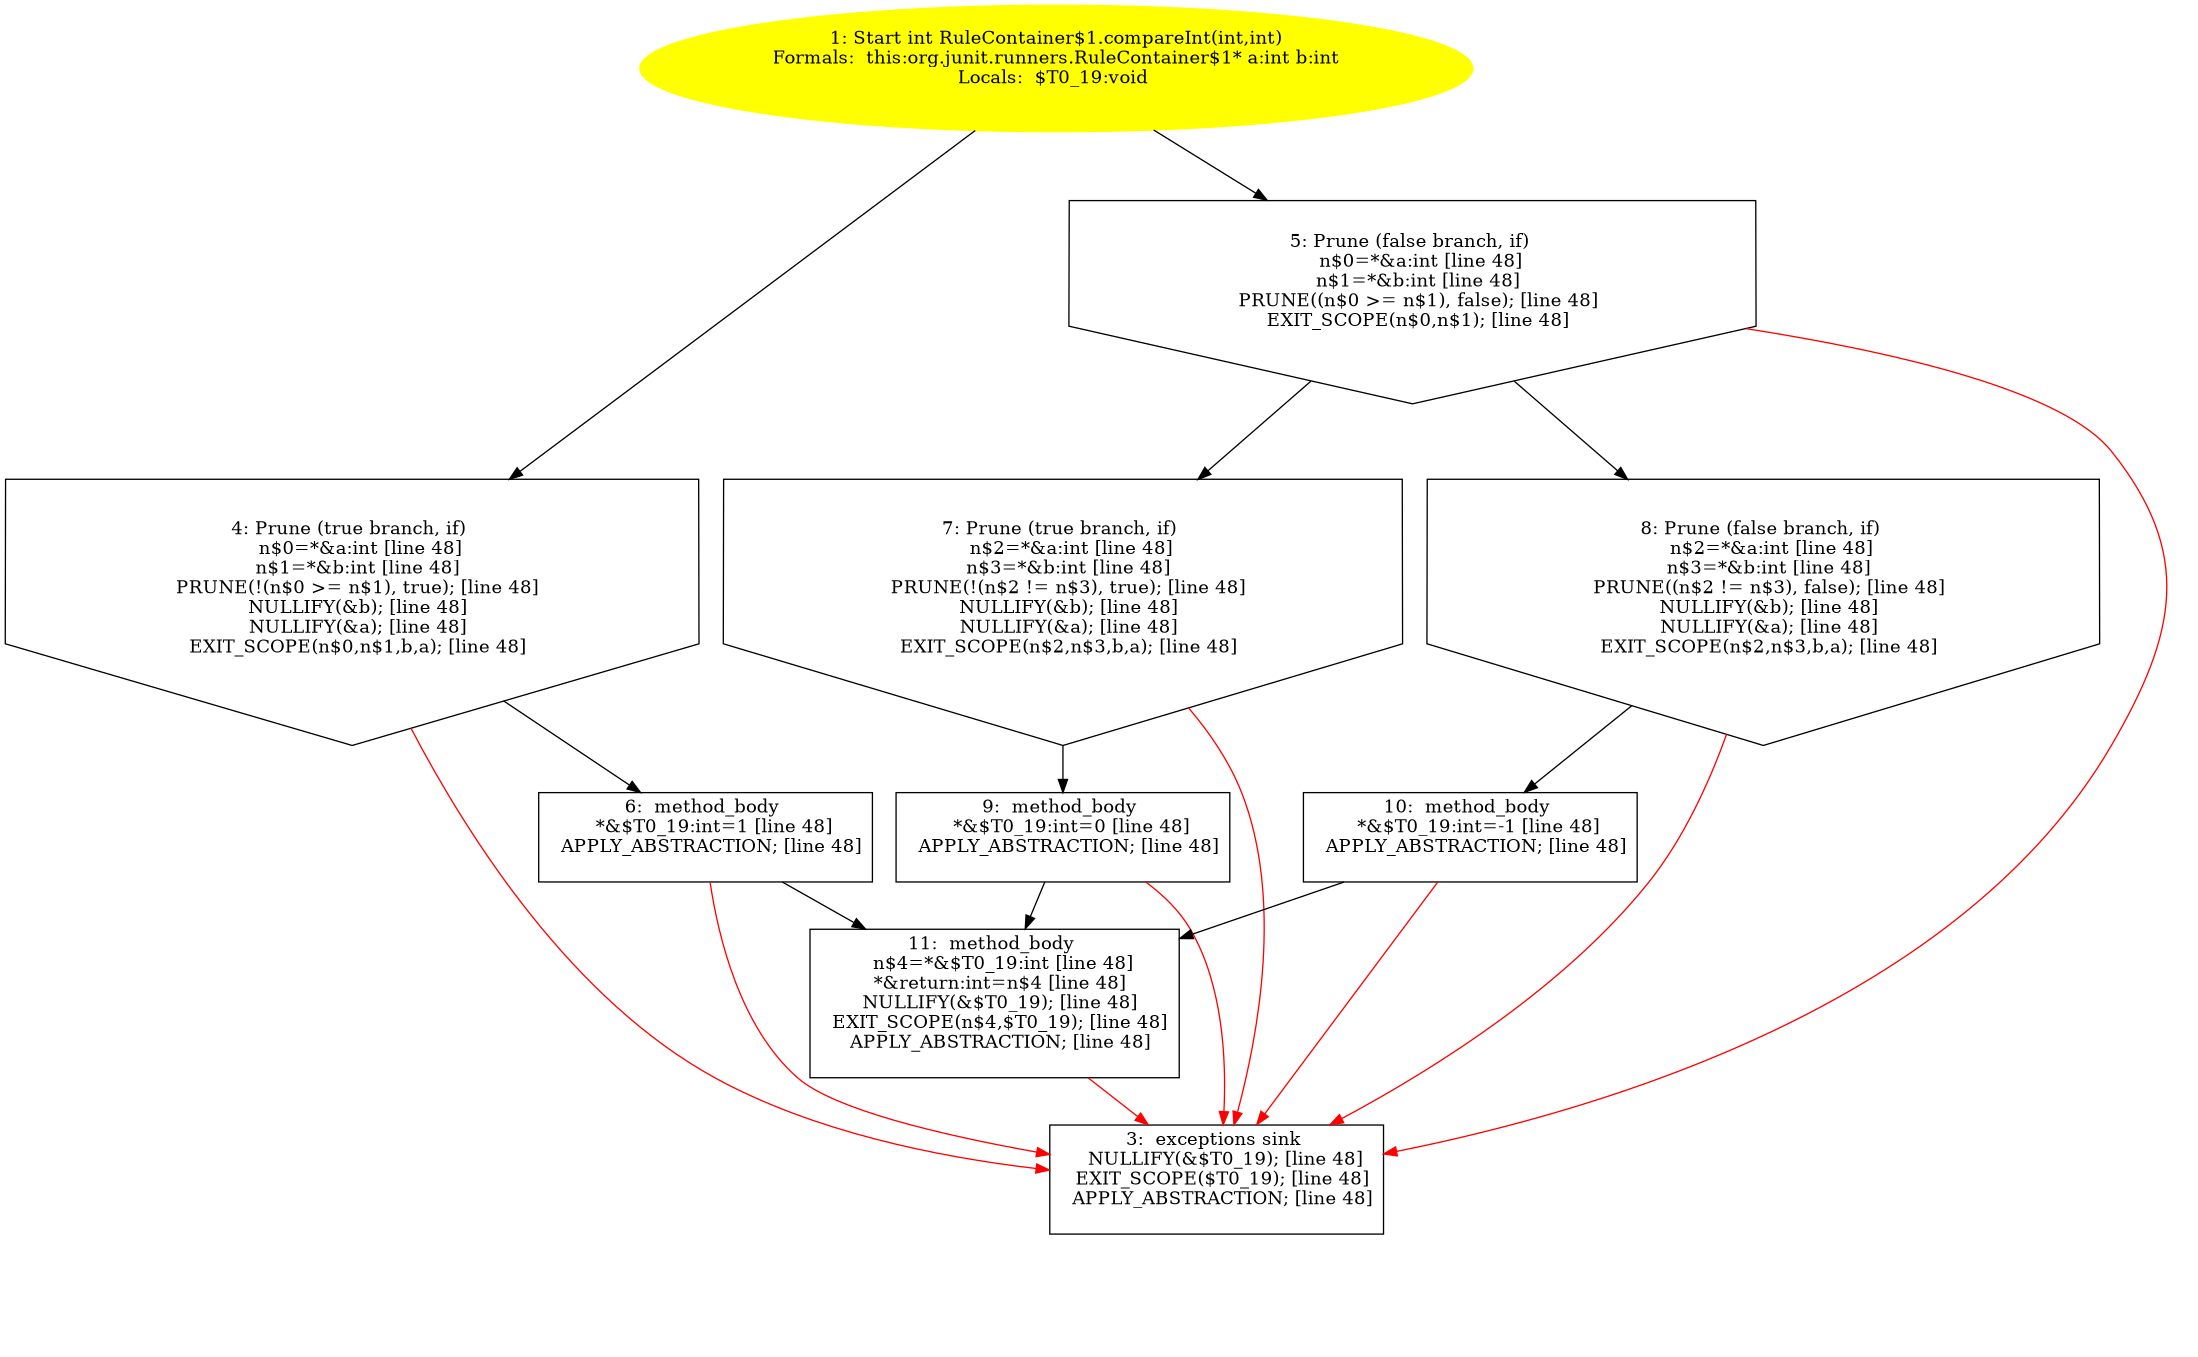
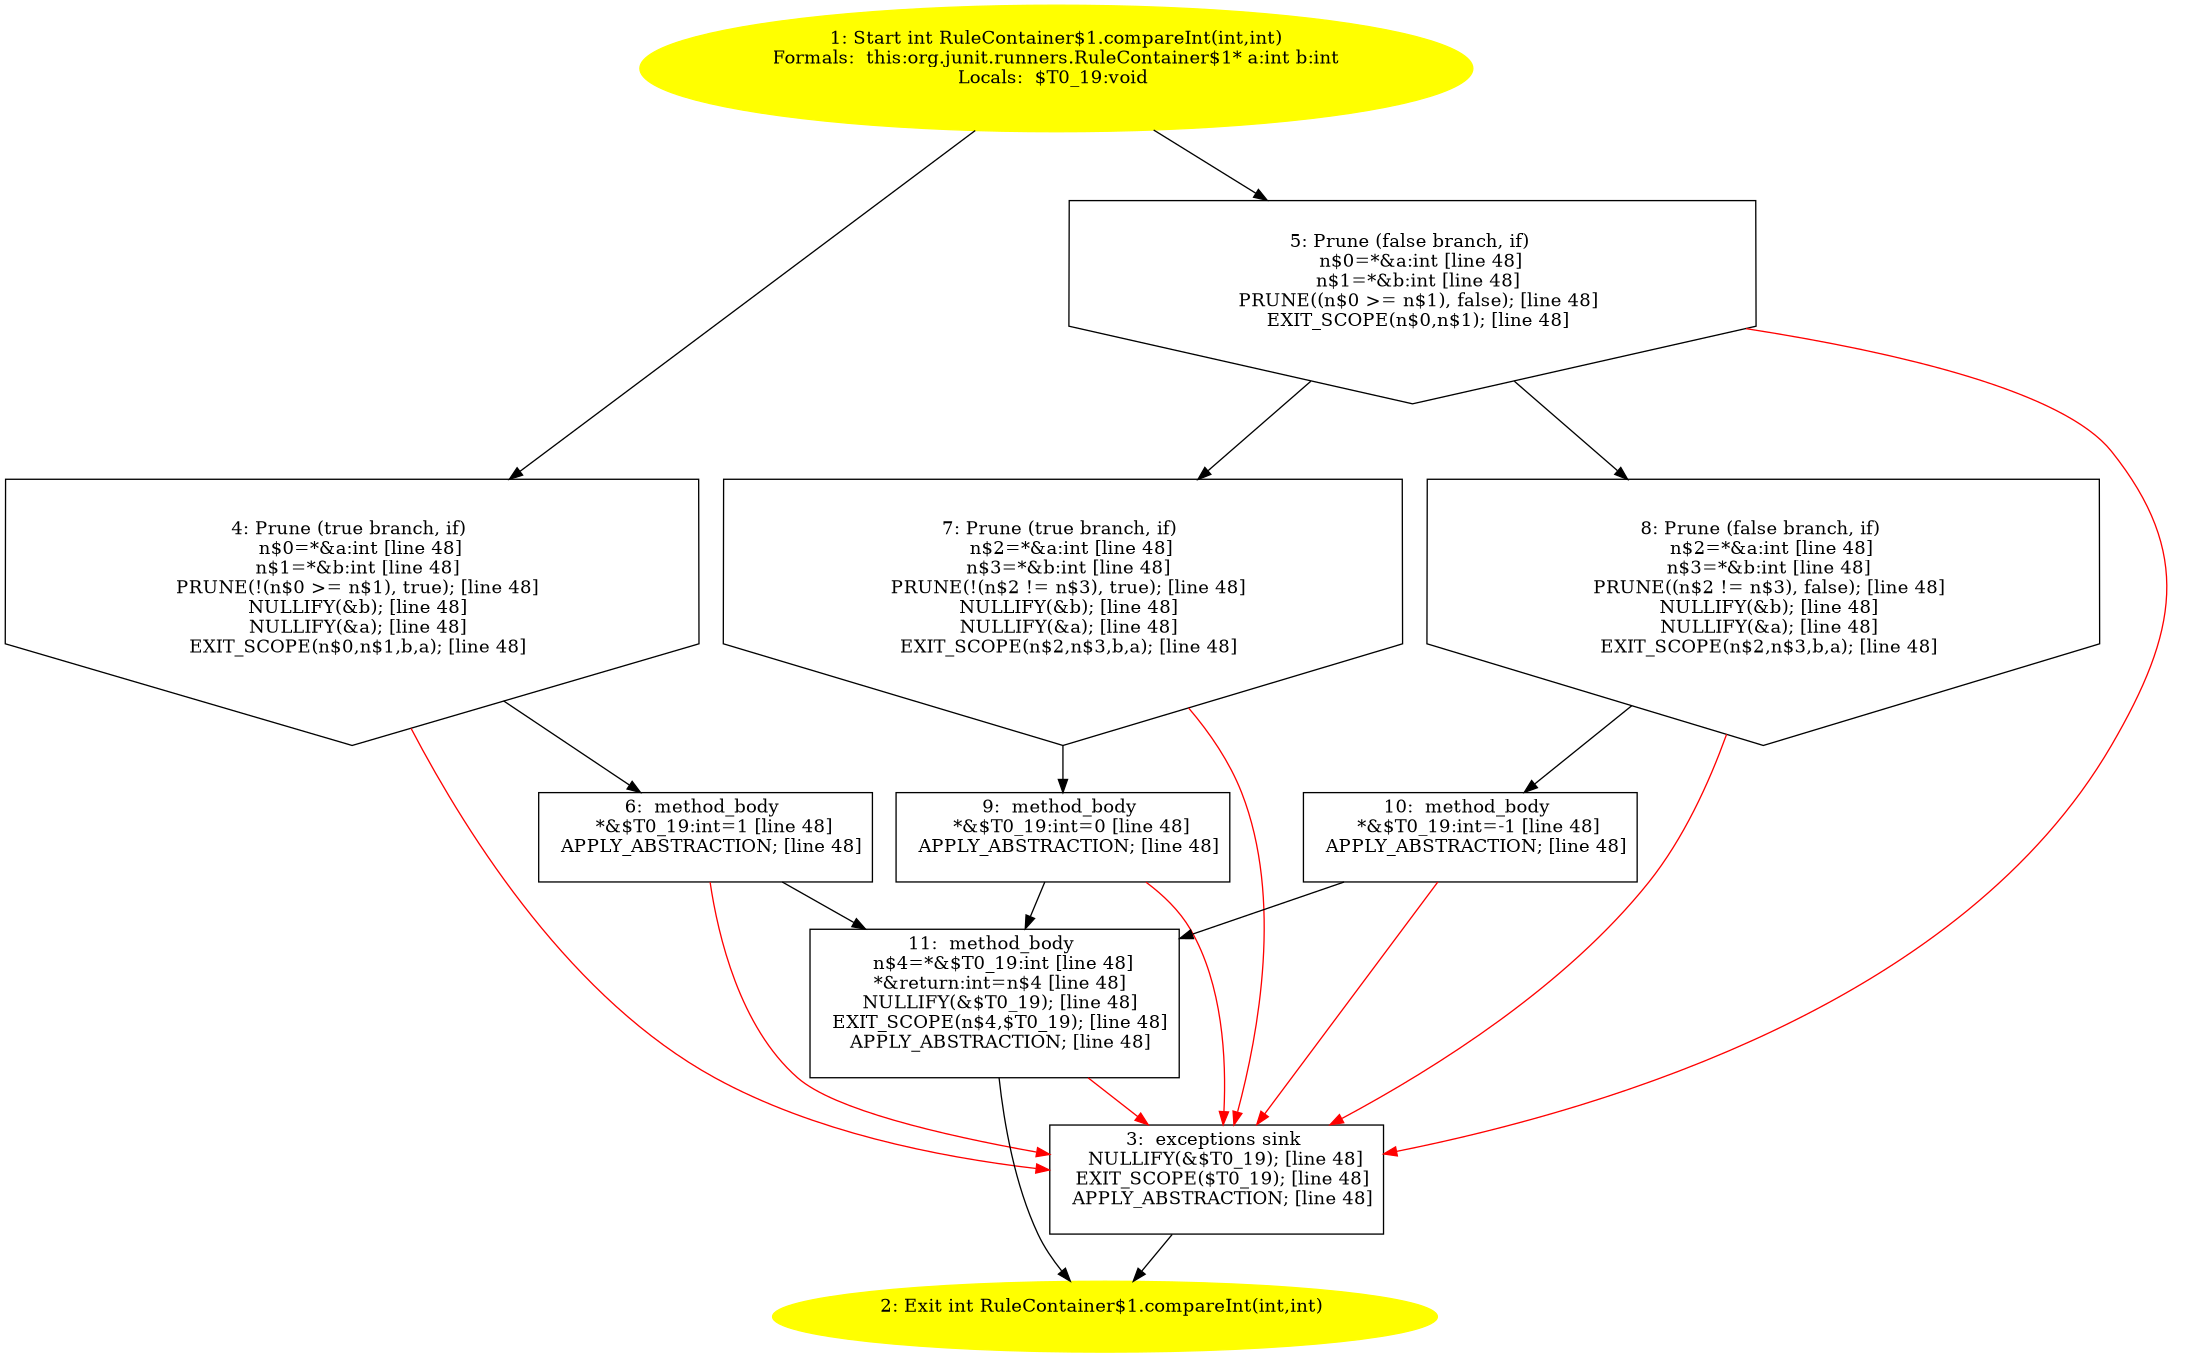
node "2: Exit int RuleContainer$1.compareInt(int,int)": added
